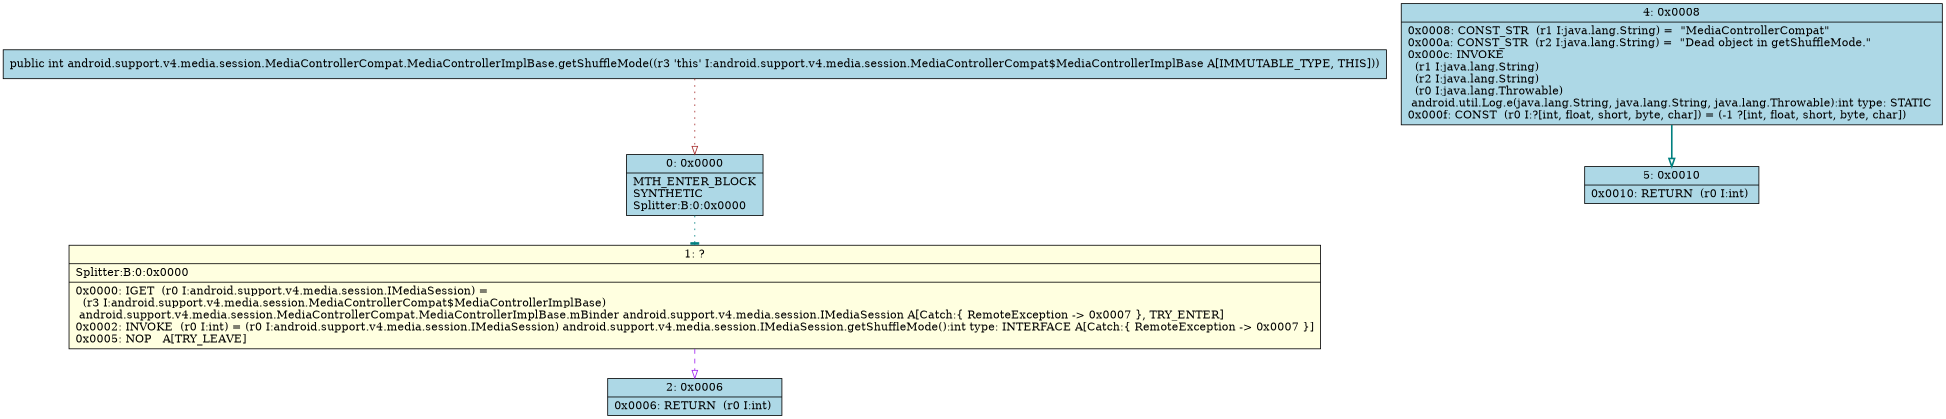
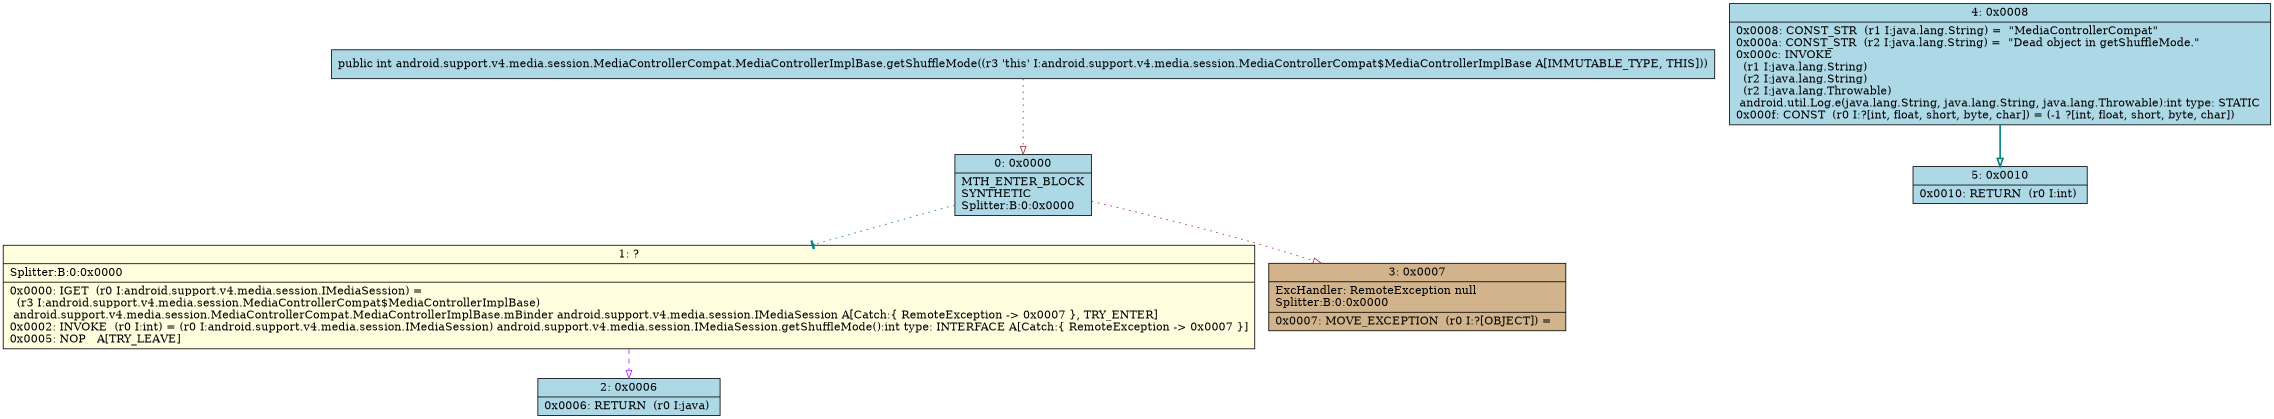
node "4: 0x0008": text "(r0 I:java.lang.Throwable)" -> "(r2 I:java.lang.Throwable)"
node "3: 0x0007": added
node "2: 0x0006": text "0x0006: RETURN  (r0 I:int)" -> "0x0006: RETURN  (r0 I:java)"
